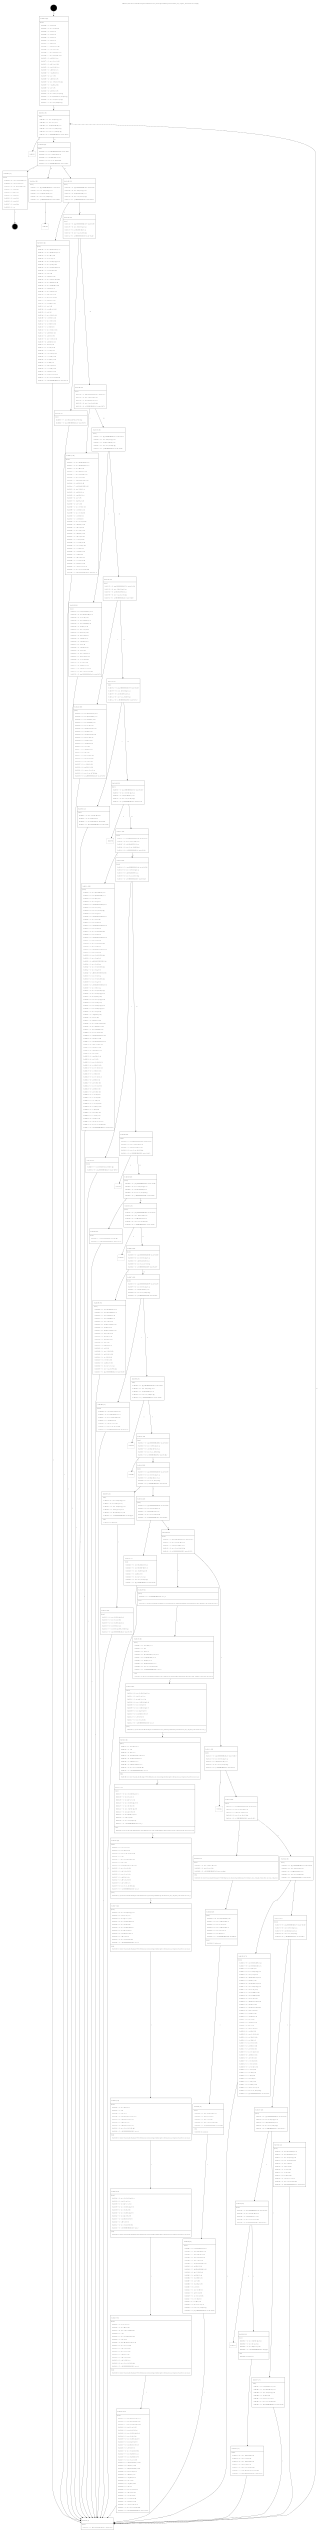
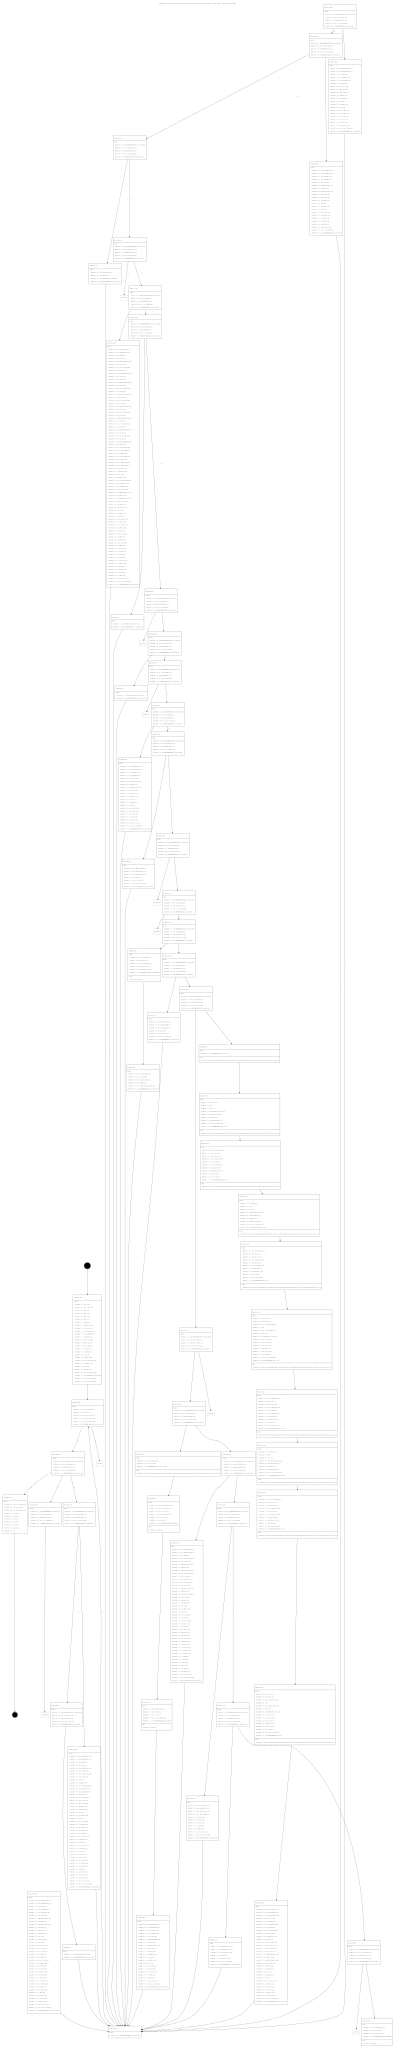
node "0x401c40 [28]": removed
node "0x4020c2 [27]": removed
